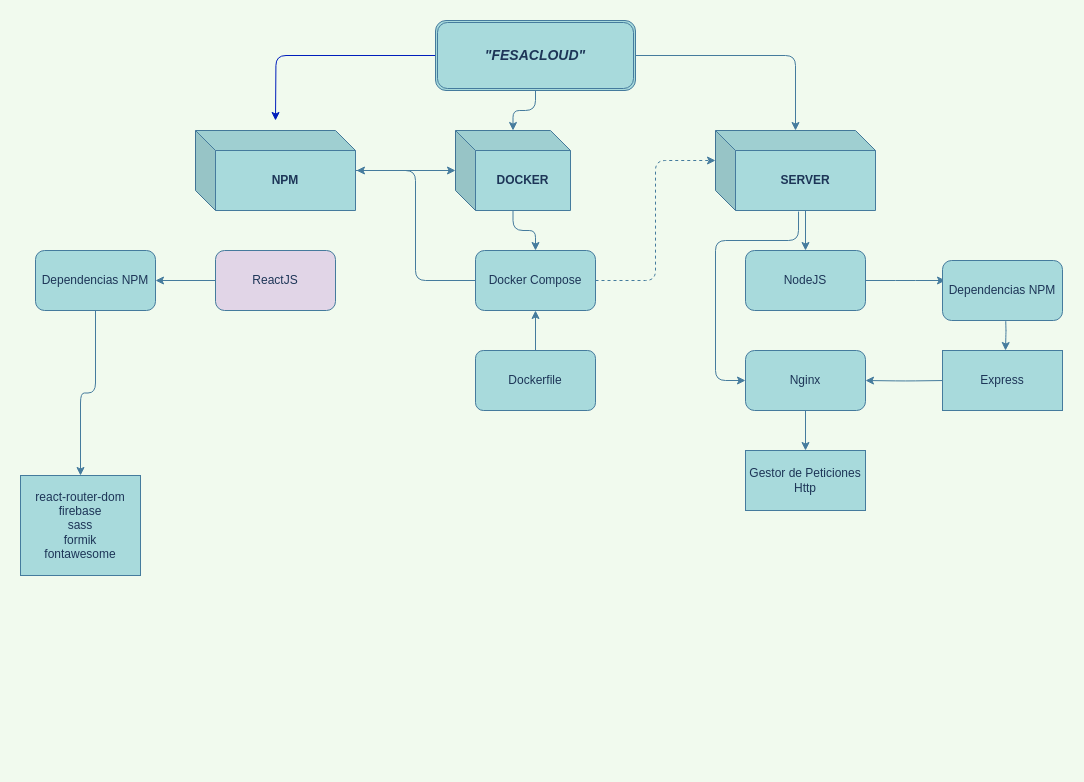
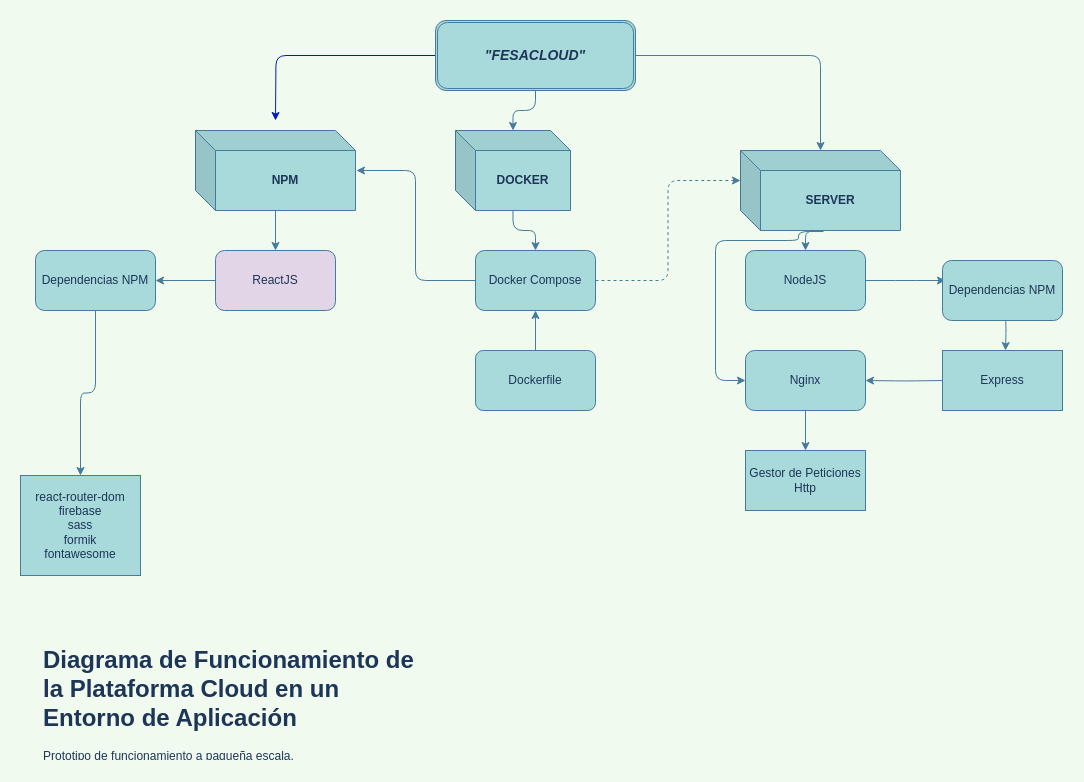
edge "NPM" -> "DOCKER": now "NPM" -> "ReactJS"
node "SERVER": moved (796, 171) -> (821, 191)
node "Diagrama de Funcionamiento de la Plataforma Cloud en un Entorno de AplicaciónPrototipo de funcionamiento a paqueña escala.": added
